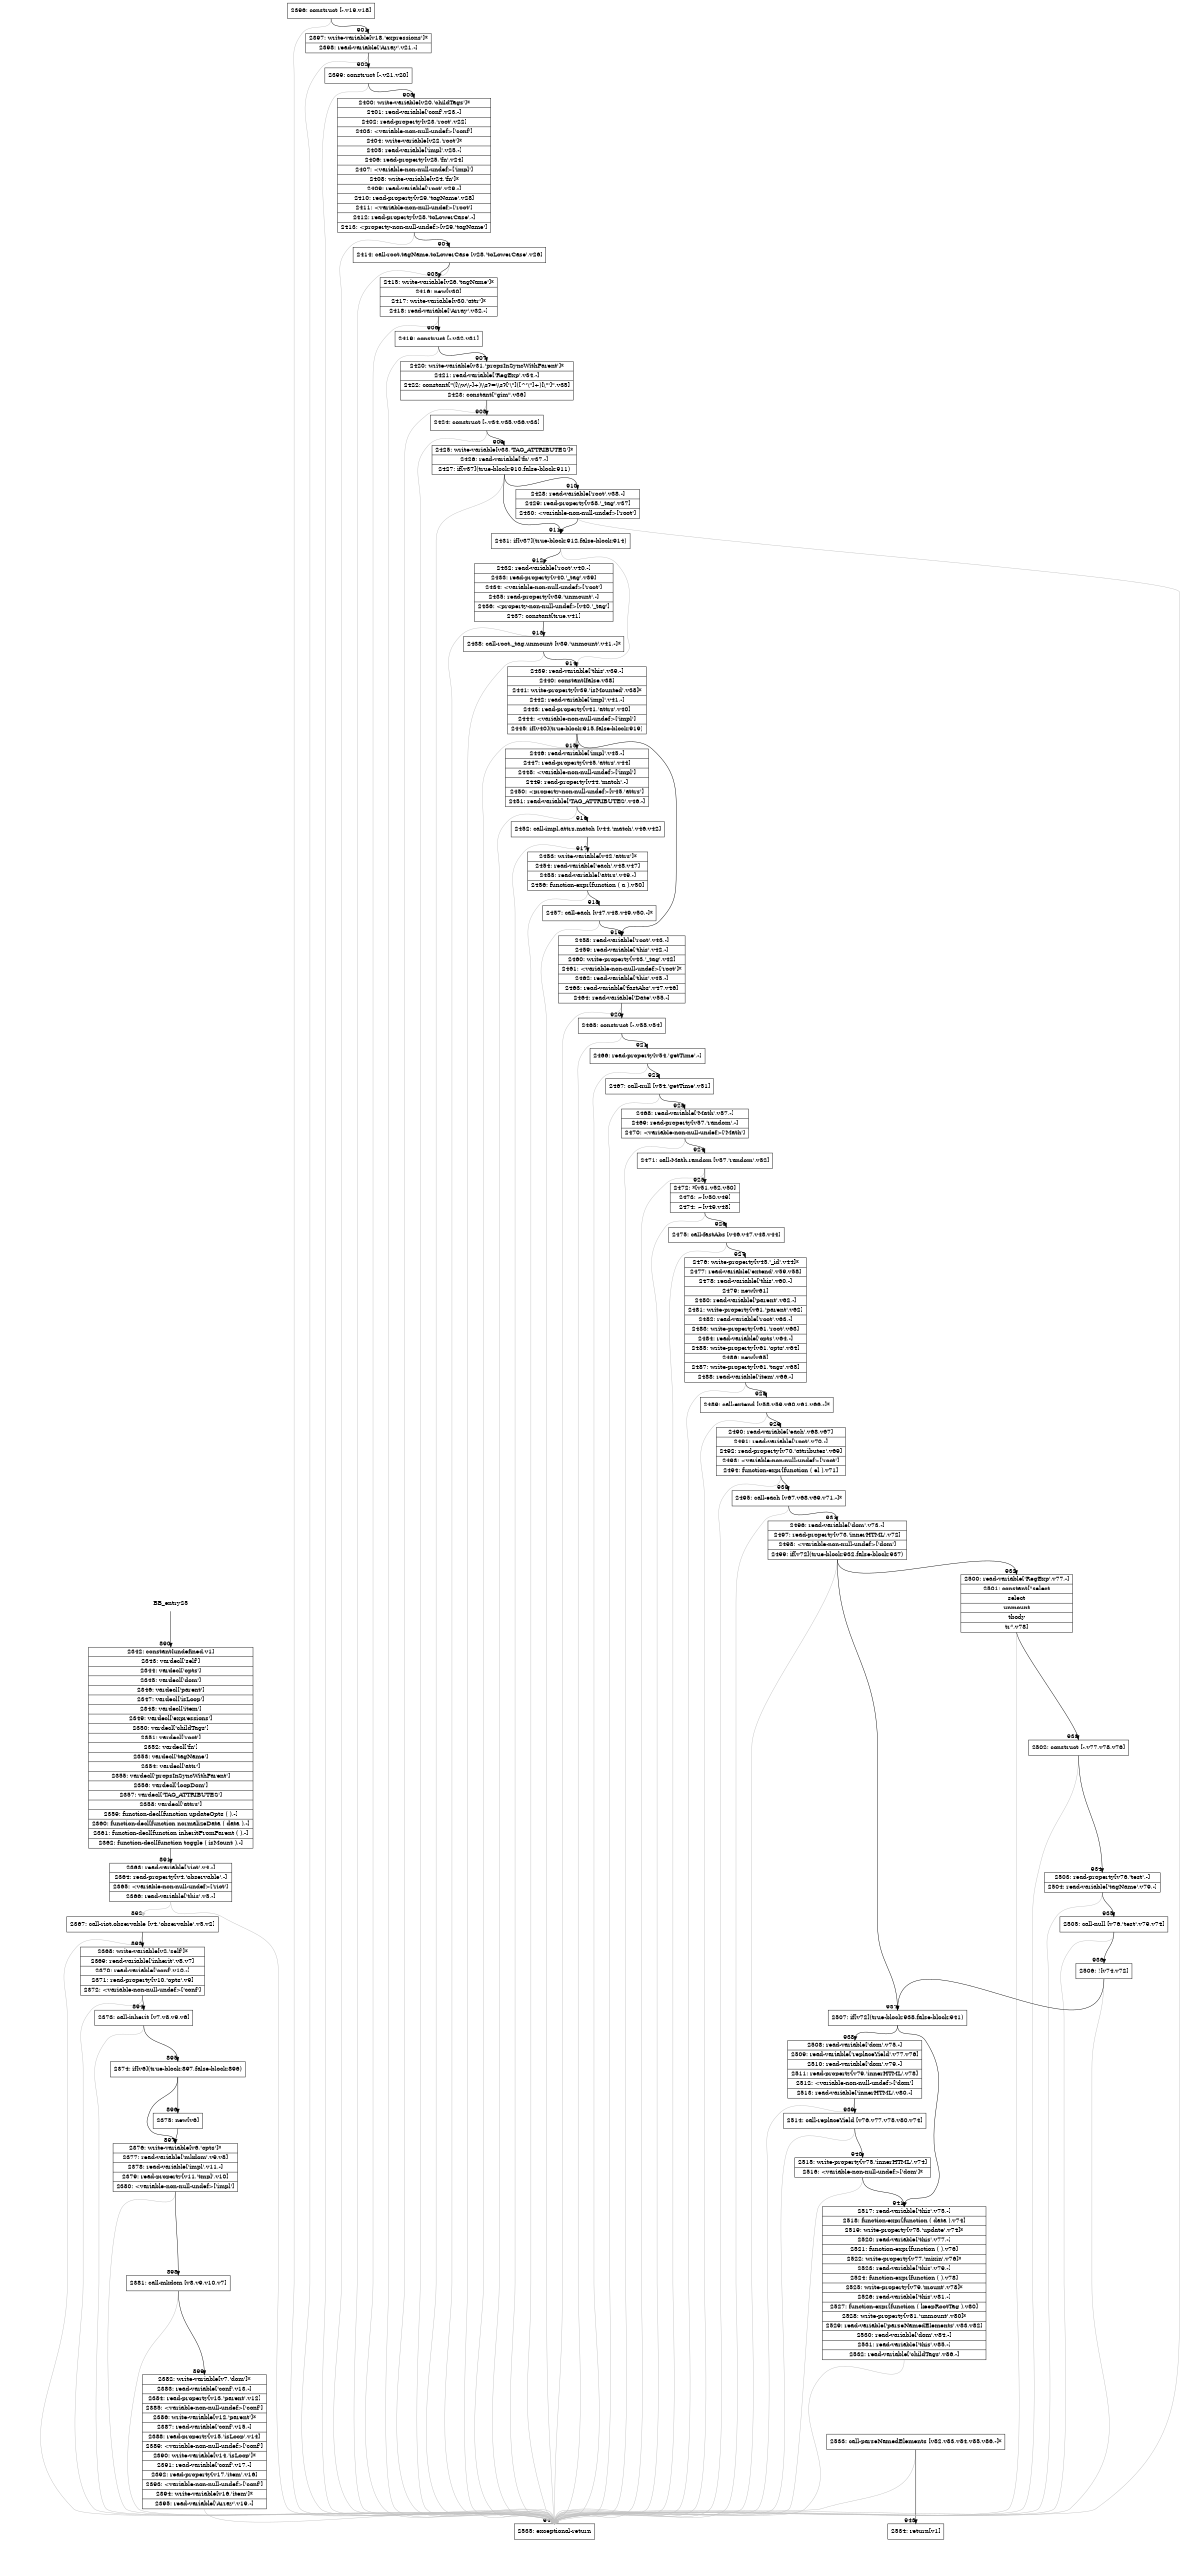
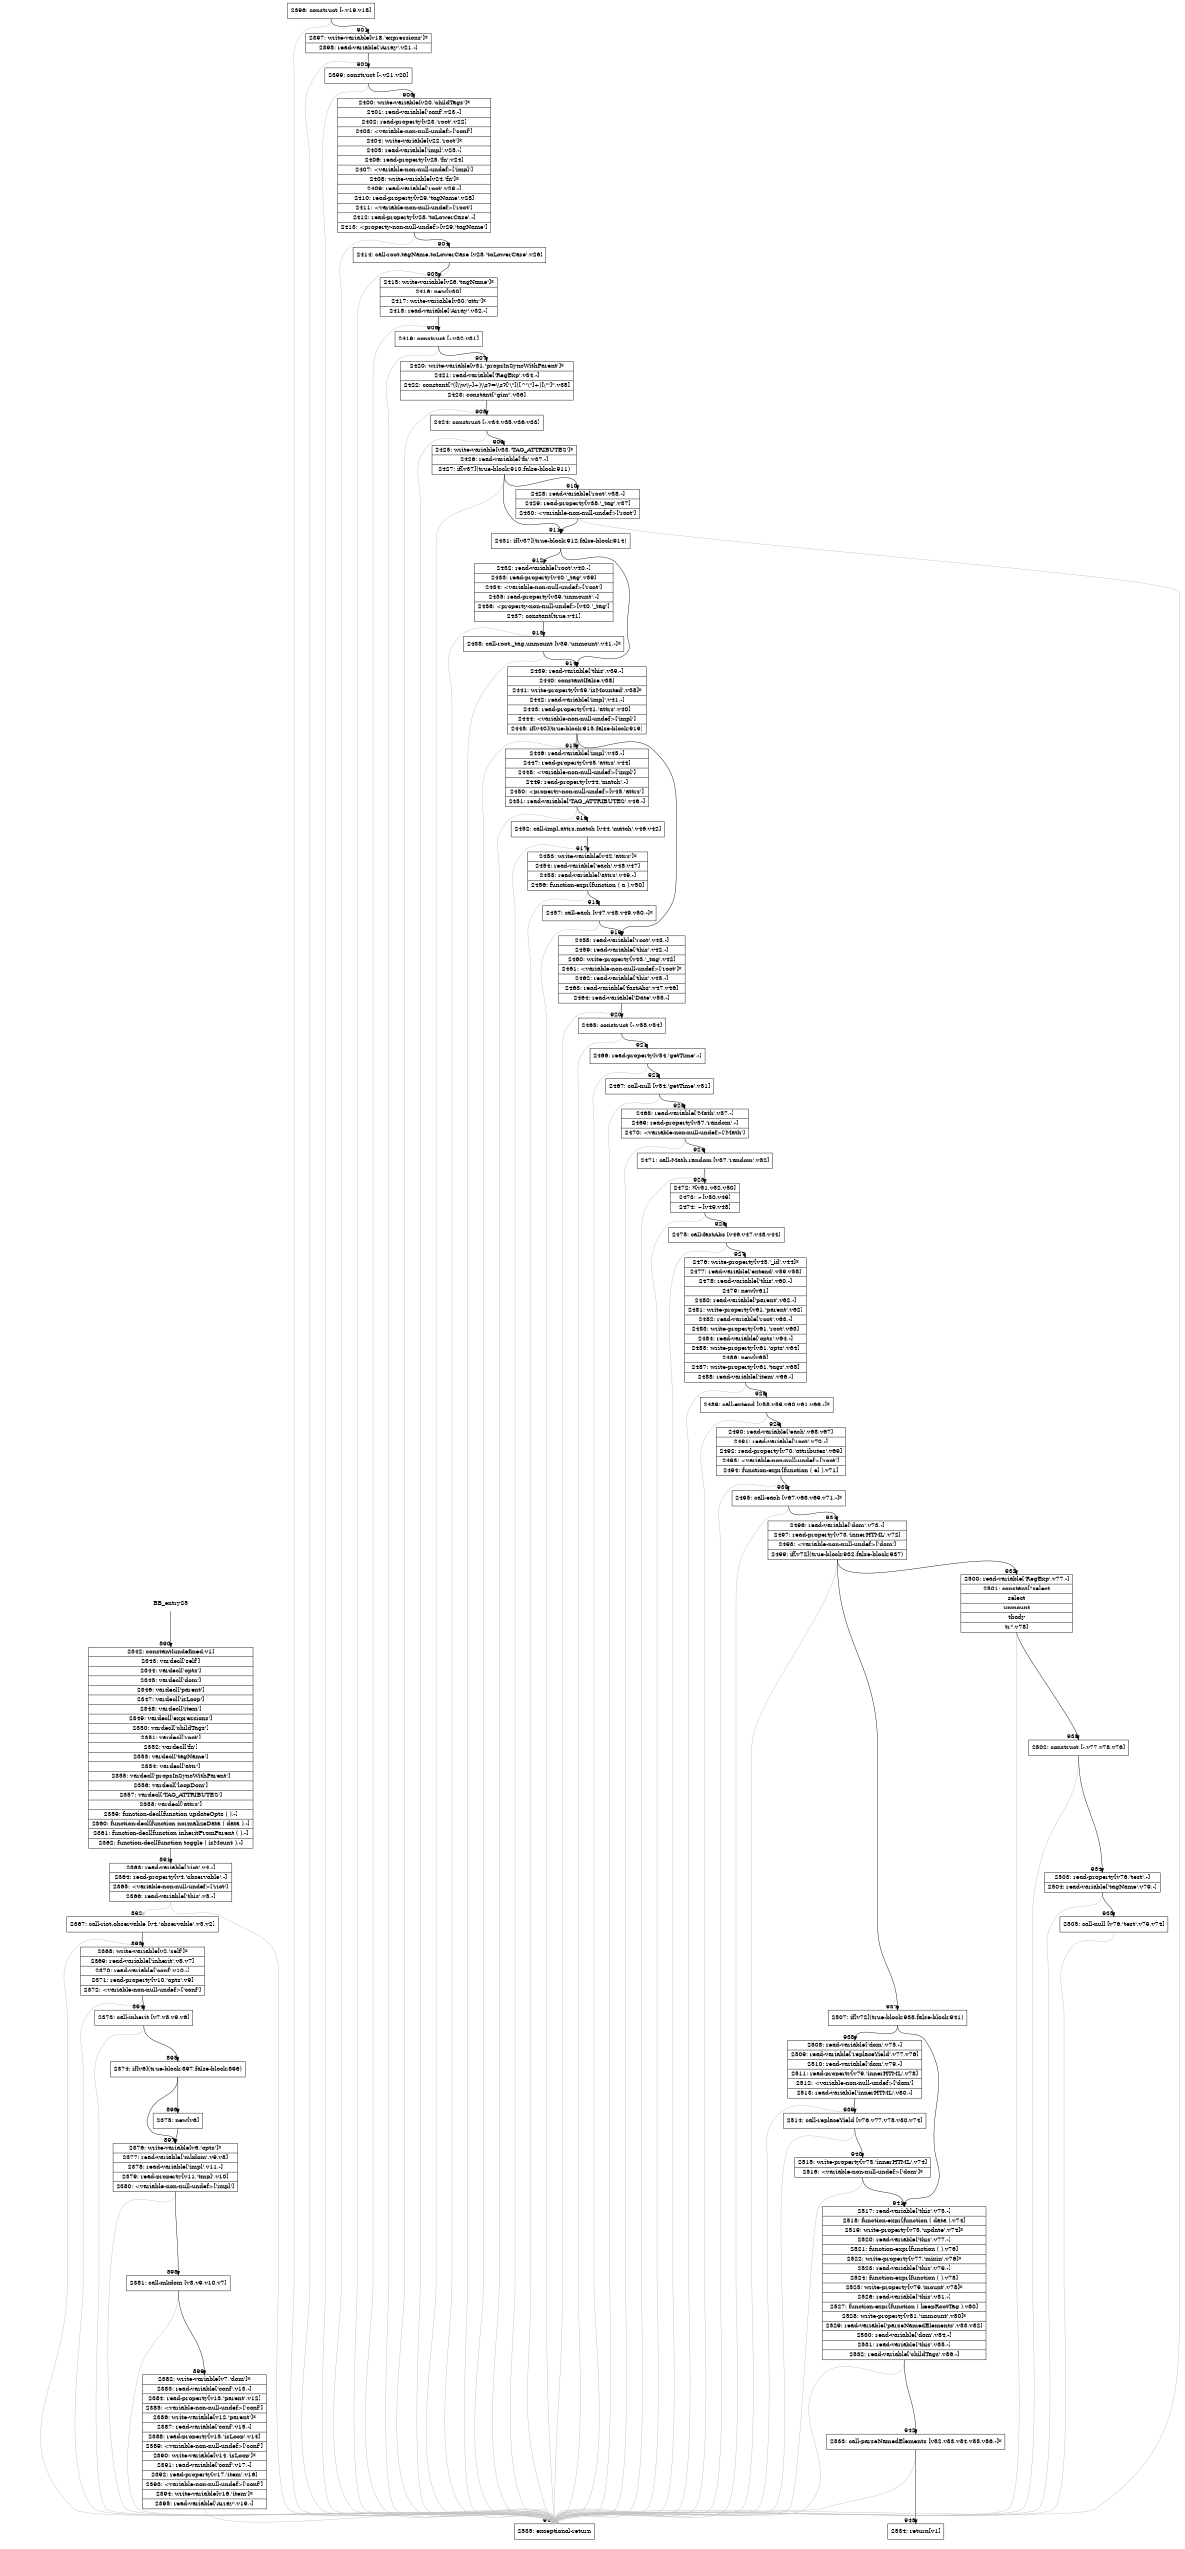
edge "2431: if[v37](true-block:912,false-block:914)" -> "2439: read-variable['this',v39,-]": color gray -> black
node "2506: ![v74,v72]": removed
edge "2517: read-variable['this',v75,-]" -> "2533: call-parseNamedElements [v82,v83,v84,v85,v86,-]*": added
